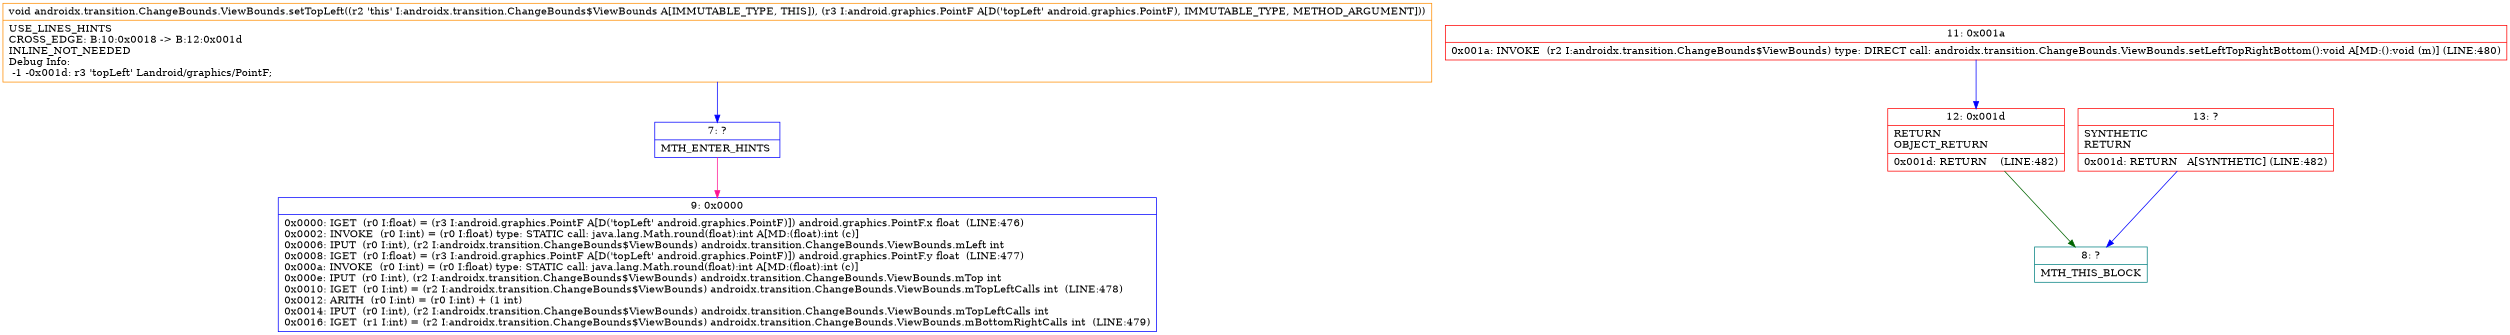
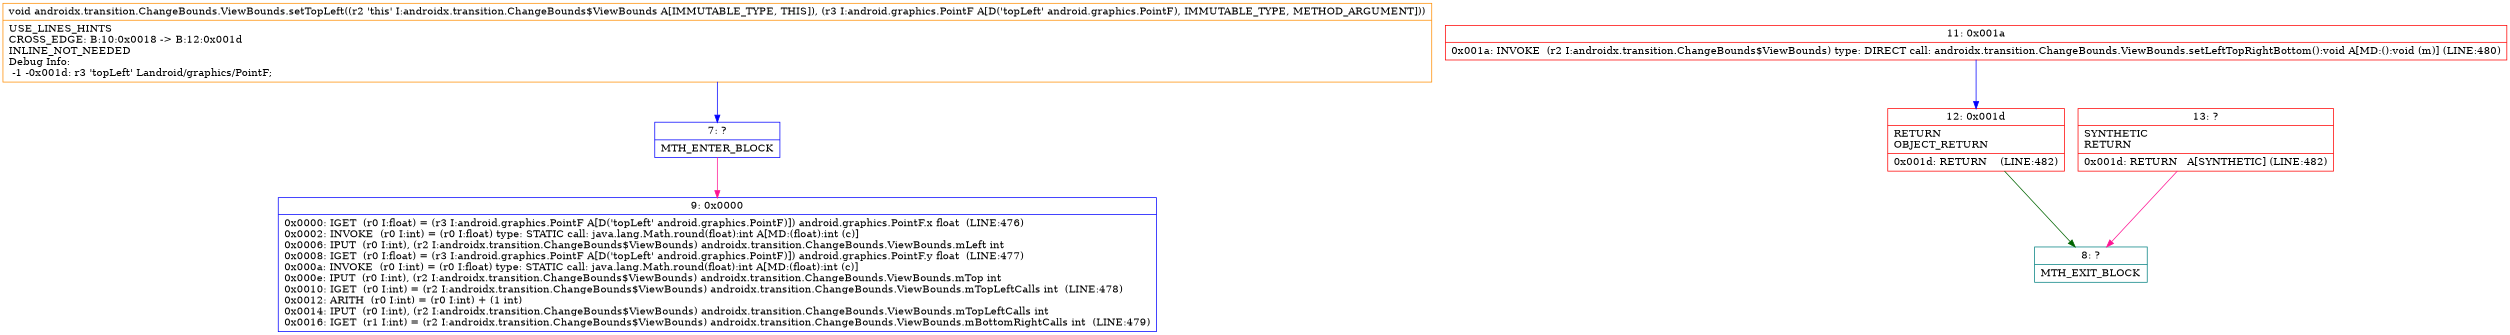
node "7: ?": text "MTH_ENTER_HINTS" -> "MTH_ENTER_BLOCK"
edge "13: ?" -> "8: ?": color blue -> deeppink
node "8: ?": text "MTH_THIS_BLOCK" -> "MTH_EXIT_BLOCK"
